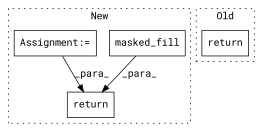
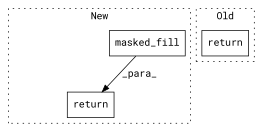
node "Assignment:=": removed
